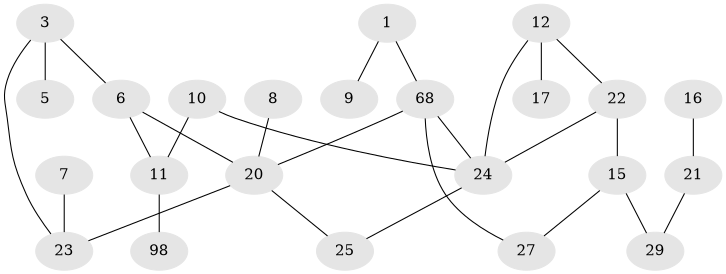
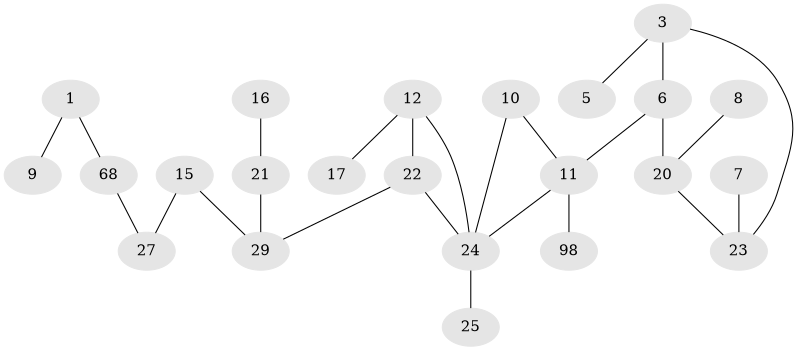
edge "68" -- "24": now "11" -- "24"
edge "22" -- "15": now "22" -- "29"
edge "68" -- "20": removed
edge "20" -- "25": removed
